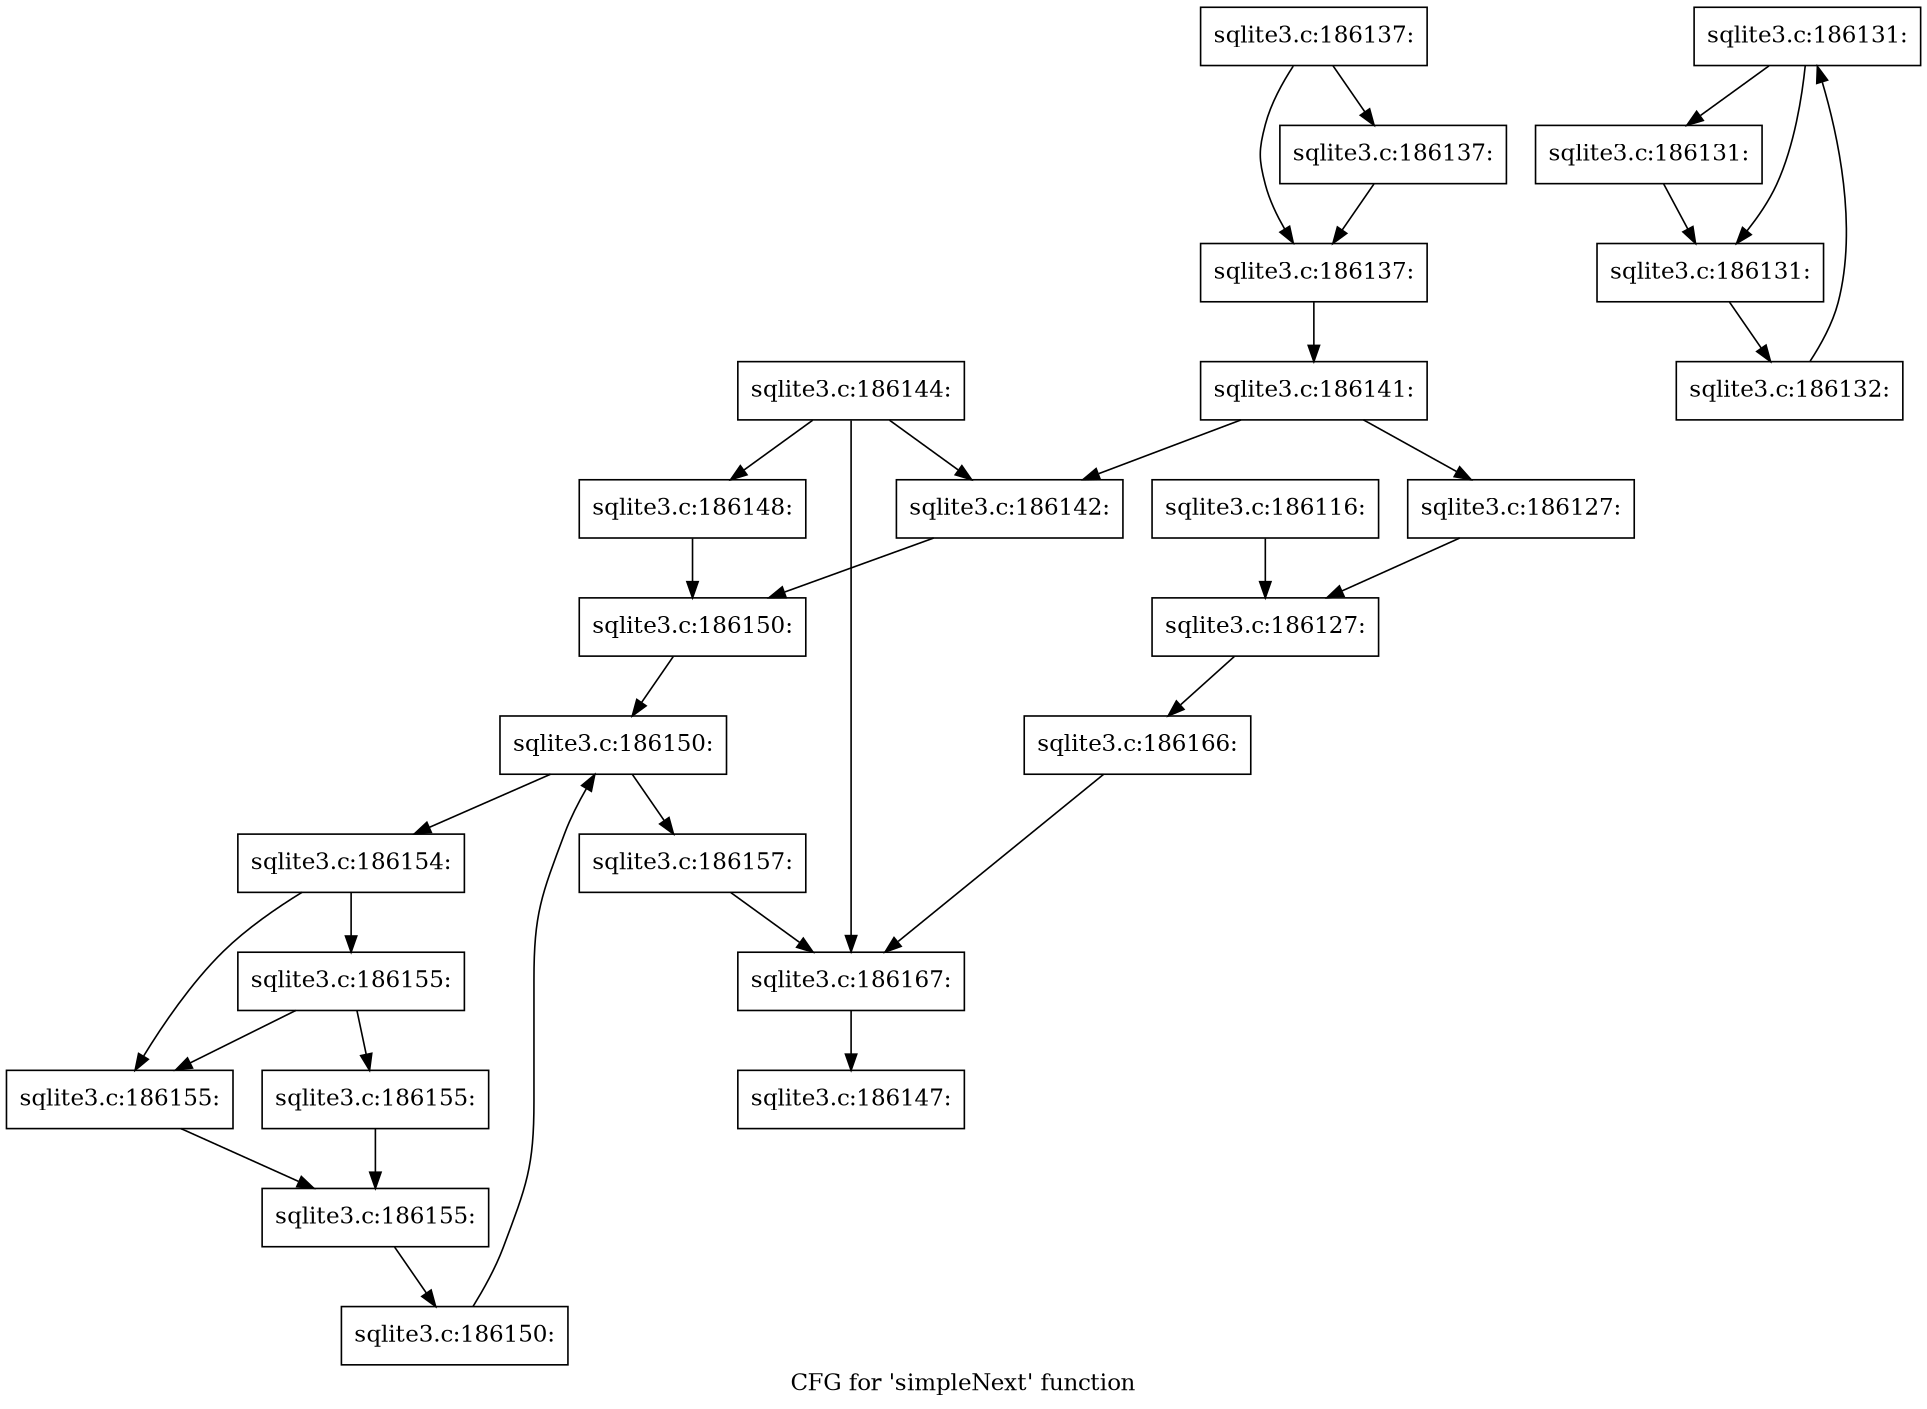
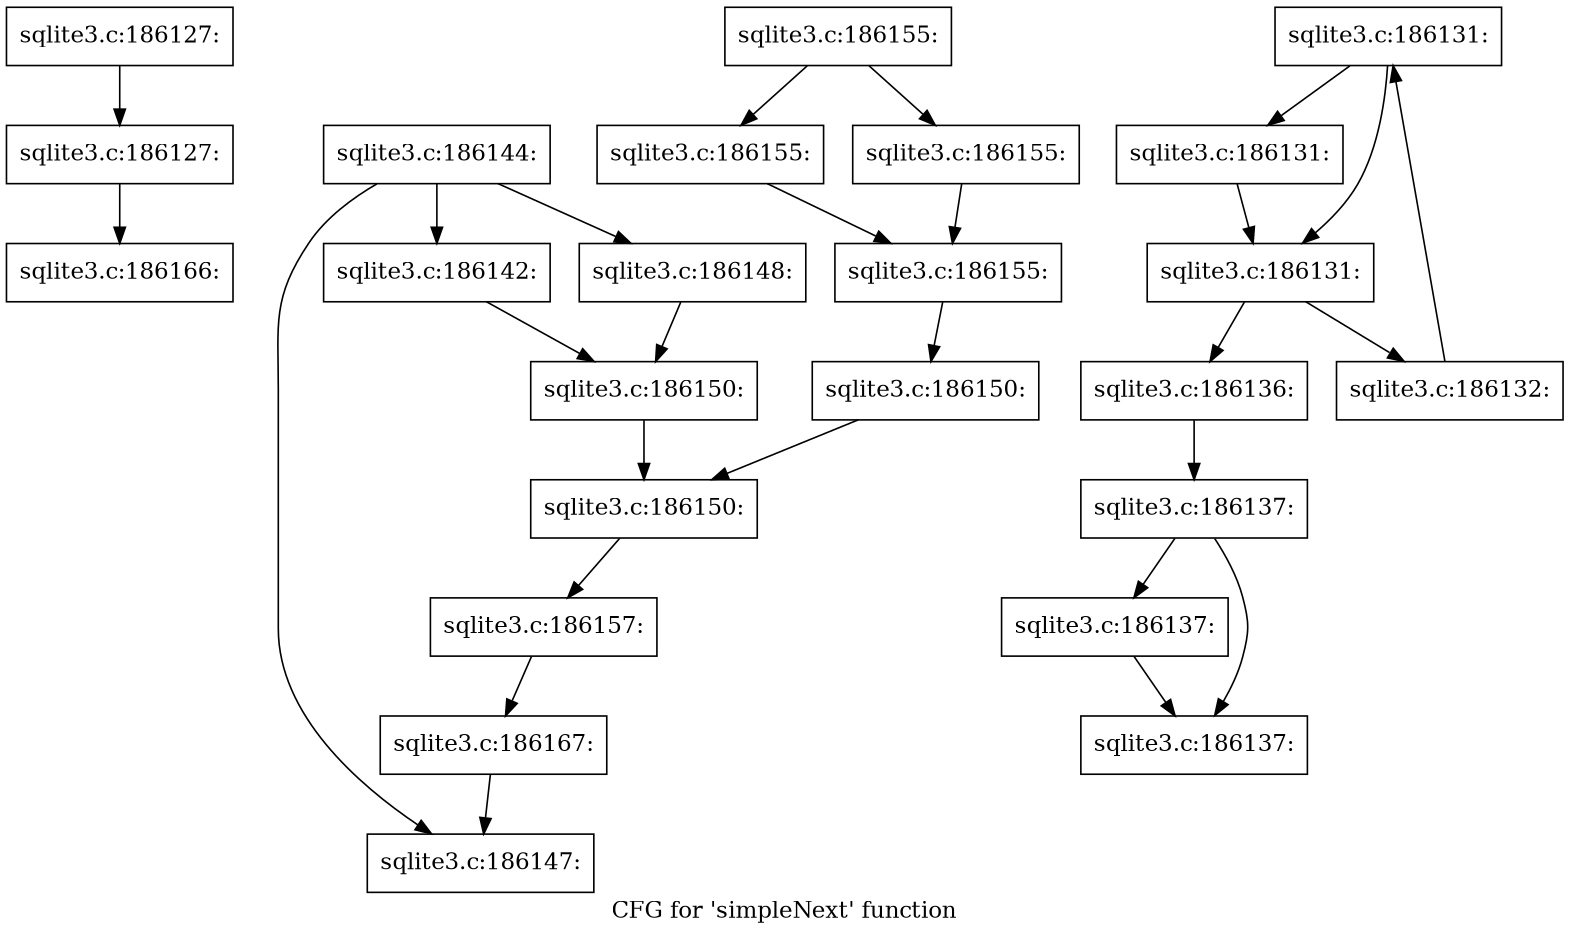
node "sqlite3.c:186136:": added
node "sqlite3.c:186141:": removed
node "sqlite3.c:186116:": removed
edge "sqlite3.c:186144:" -> "sqlite3.c:186167:": now "sqlite3.c:186144:" -> "sqlite3.c:186147:"
edge "sqlite3.c:186166:" -> "sqlite3.c:186167:": removed
node "sqlite3.c:186154:": removed
